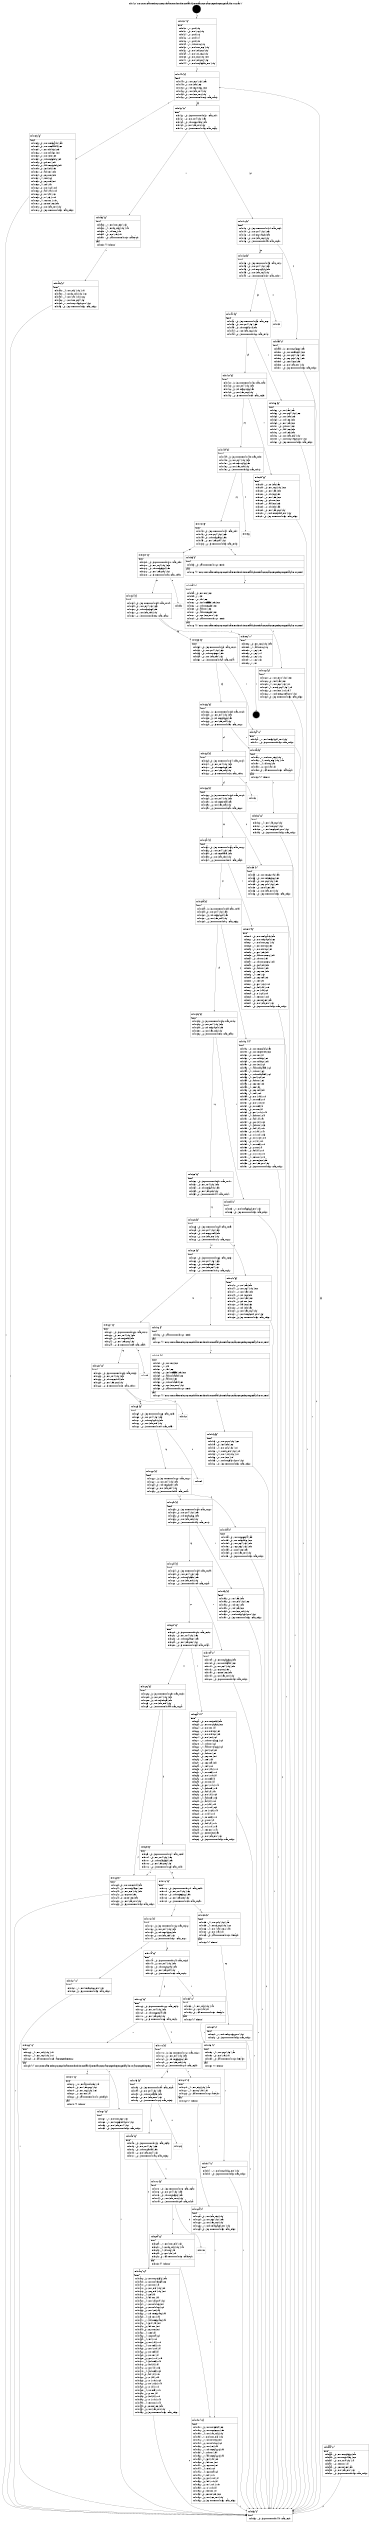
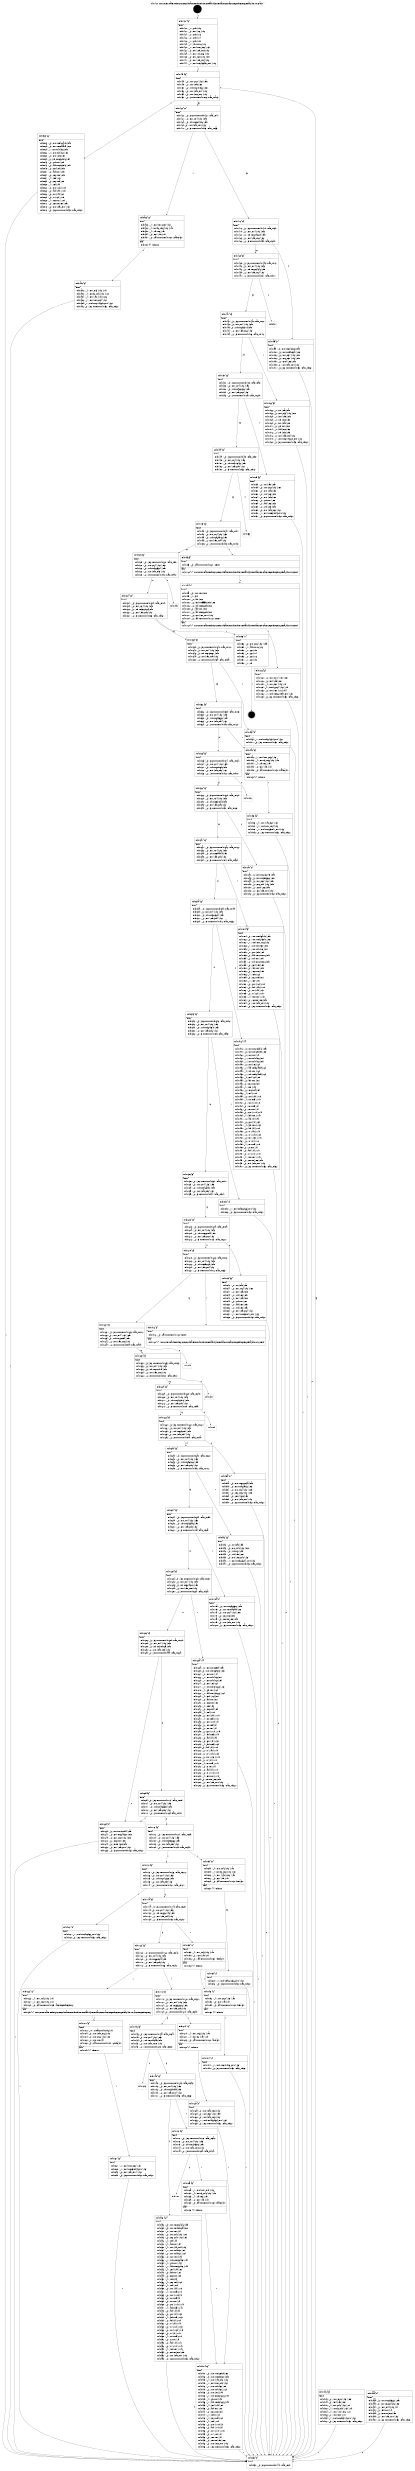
node "0x401b1b [40]": removed
edge "0x401c63 [13]" -> "0x401c87 [25]": now "0x401c70 [23]" -> "0x401c87 [25]"
